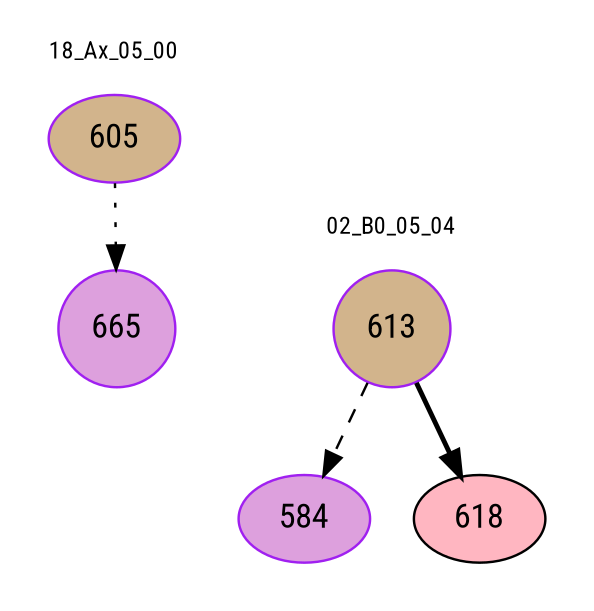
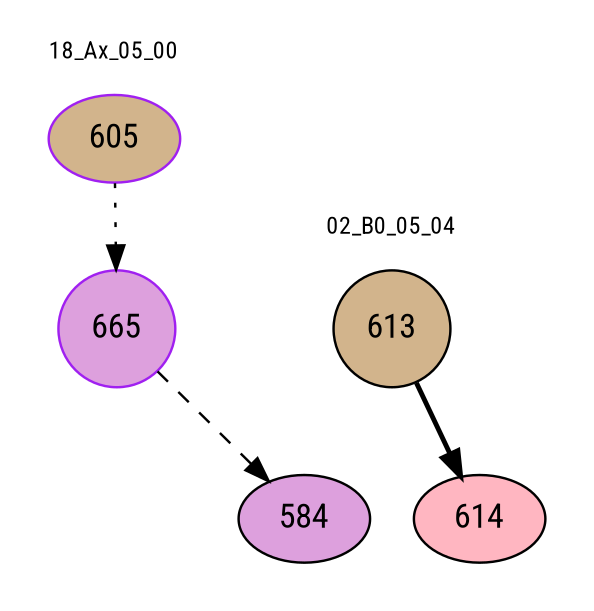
node "613": color purple -> black
edge "613" -> "584": now "665" -> "584"
node "584": color purple -> black
node "618": label "618" -> "614"
